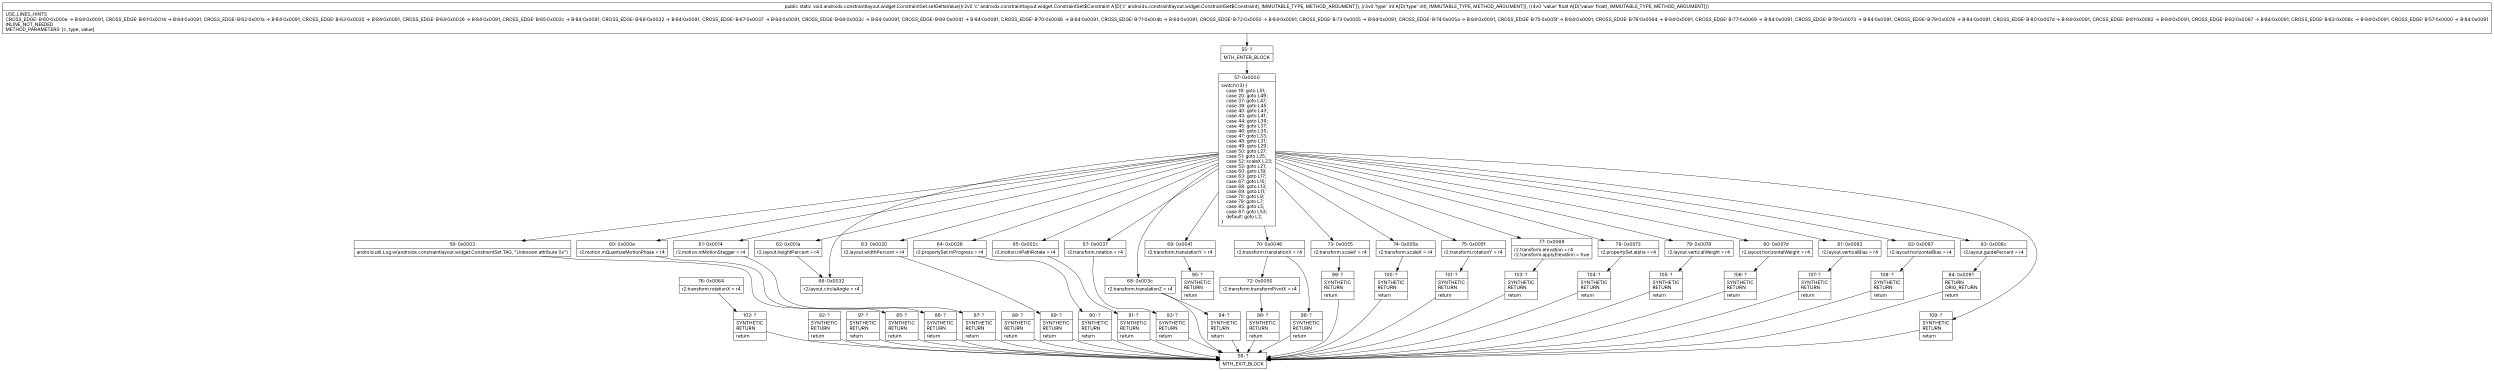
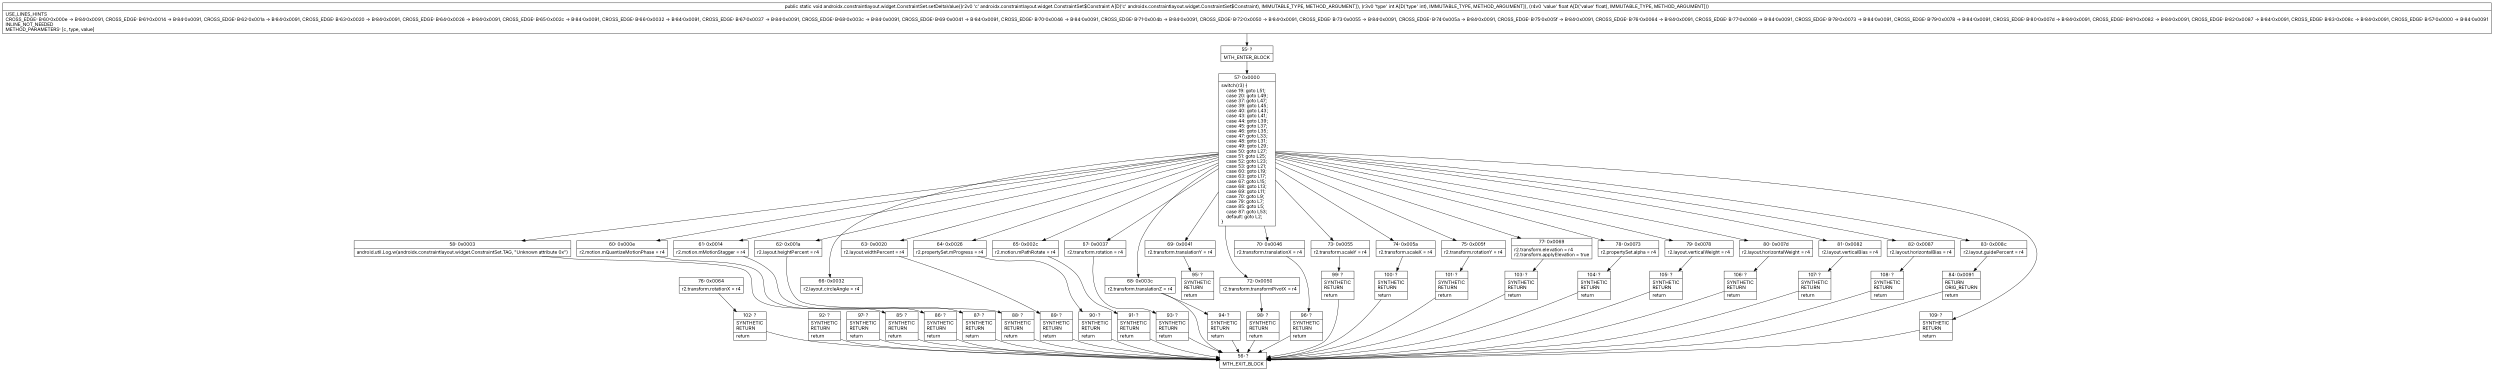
node "57: 0x0000": text "case 52: scaleX L23;" -> "case 52: goto L23;"
edge "70: 0x0046" -> "72: 0x0050": now "57: 0x0000" -> "72: 0x0050"
edge "62: 0x001a" -> "66: 0x0032": now "62: 0x001a" -> "88: ?"
